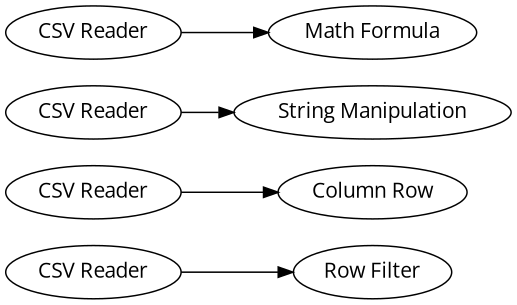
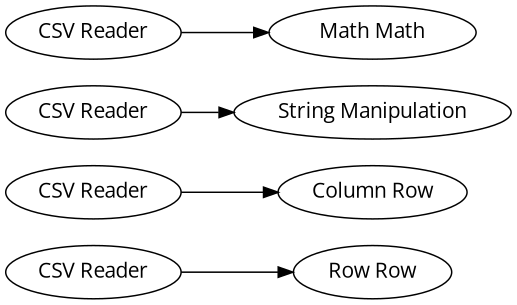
node "Math Formula": label "Math Formula" -> "Math Math"
node "Row Filter": label "Row Filter" -> "Row Row"
